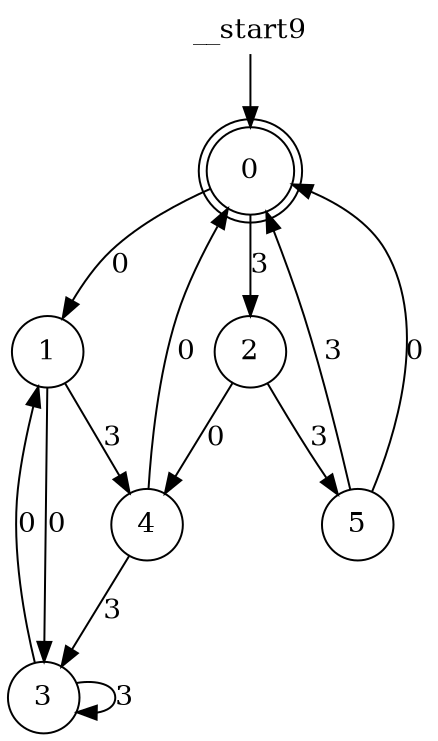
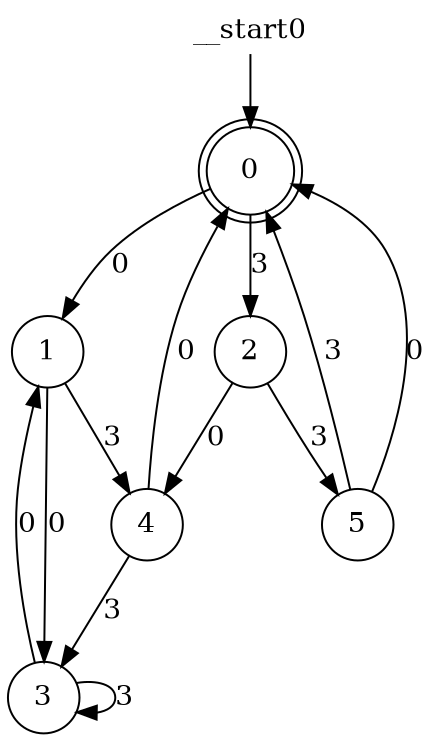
node "__start9": label "__start9" -> "__start0"
